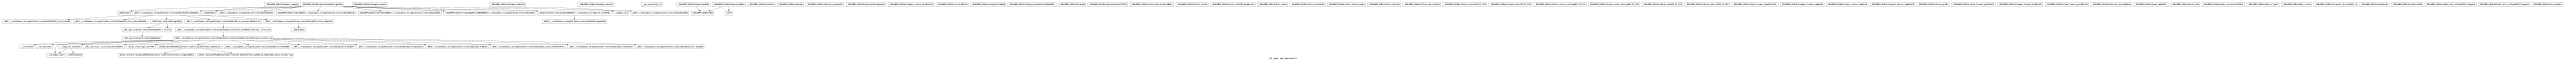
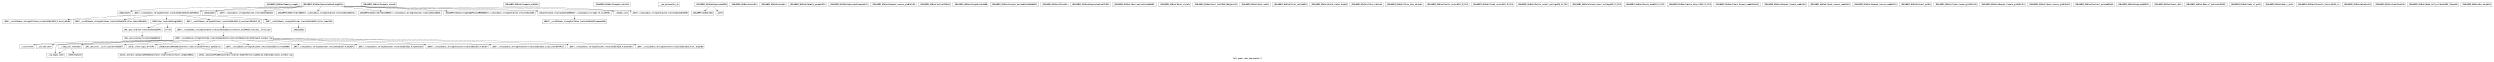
node "_ZN9LAMMPS_NS14PairDeprecatedD2Ev": removed
node "_ZN9LAMMPS_NS4Pair18del_tally_callbackEPNS_7ComputeE": removed
